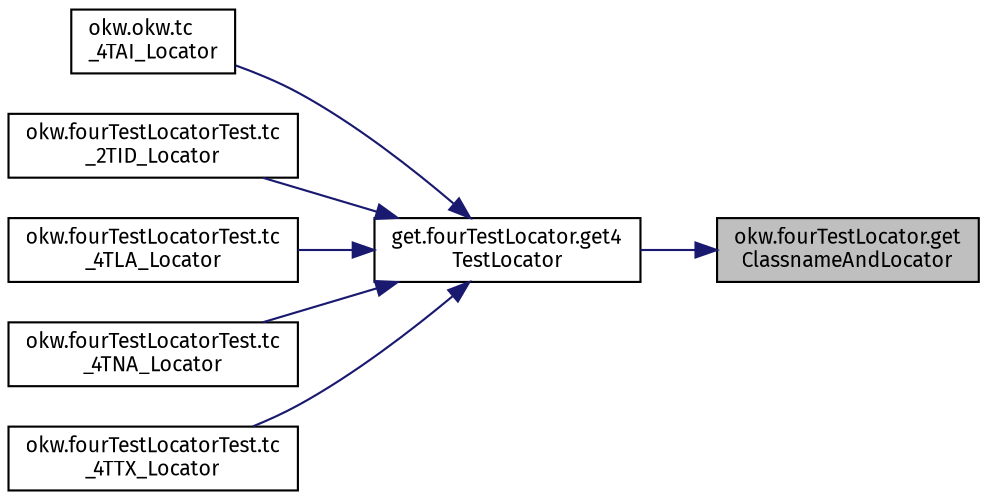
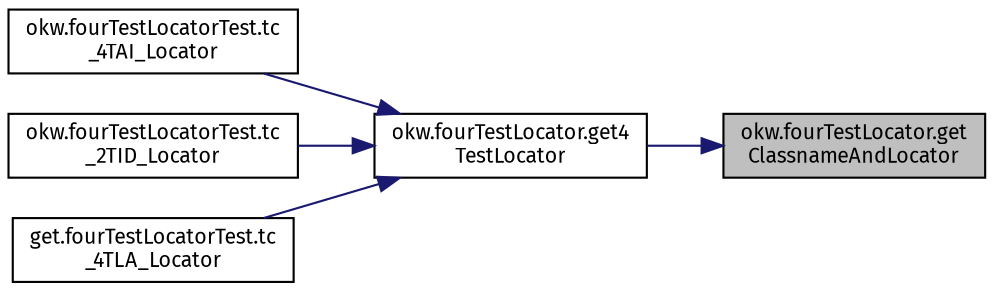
node "okw.okw.tc _4TAI_Locator": label "okw.okw.tc _4TAI_Locator" -> "okw.fourTestLocatorTest.tc _4TAI_Locator"
node "okw.fourTestLocatorTest.tc _4TLA_Locator": label "okw.fourTestLocatorTest.tc _4TLA_Locator" -> "get.fourTestLocatorTest.tc _4TLA_Locator"
node "get.fourTestLocator.get4 TestLocator": label "get.fourTestLocator.get4 TestLocator" -> "okw.fourTestLocator.get4 TestLocator"
node "okw.fourTestLocatorTest.tc _4TNA_Locator": removed
node "okw.fourTestLocatorTest.tc _4TTX_Locator": removed
